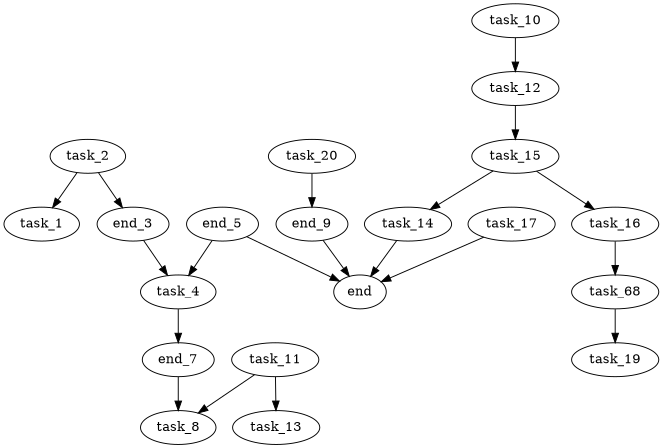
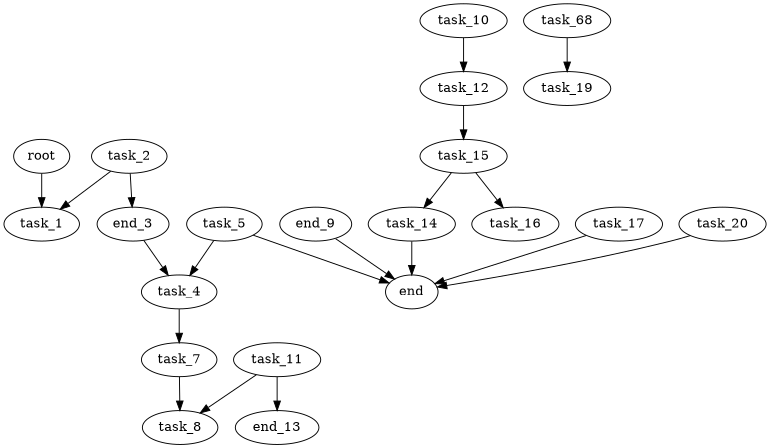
node "root": added
edge "task_20" -> "end_9": now "task_20" -> "end"
node "end_5": label "end_5" -> "task_5"
edge "task_16" -> "task_68": removed
node "end_7": label "end_7" -> "task_7"
node "task_13": label "task_13" -> "end_13"
